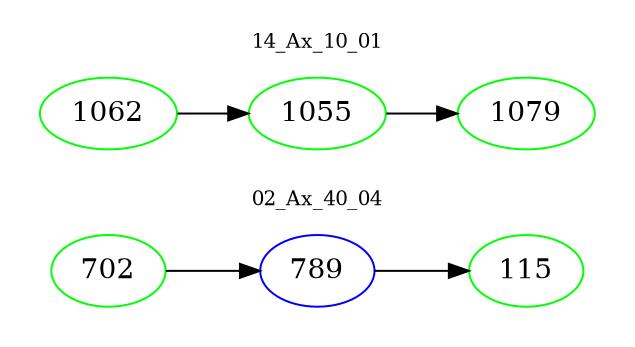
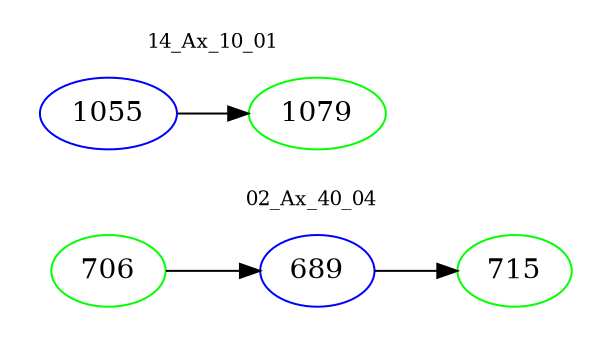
node "1062": removed
node "1055": color green -> blue
node "702": label "702" -> "706"
node "789": label "789" -> "689"
node "115": label "115" -> "715"
